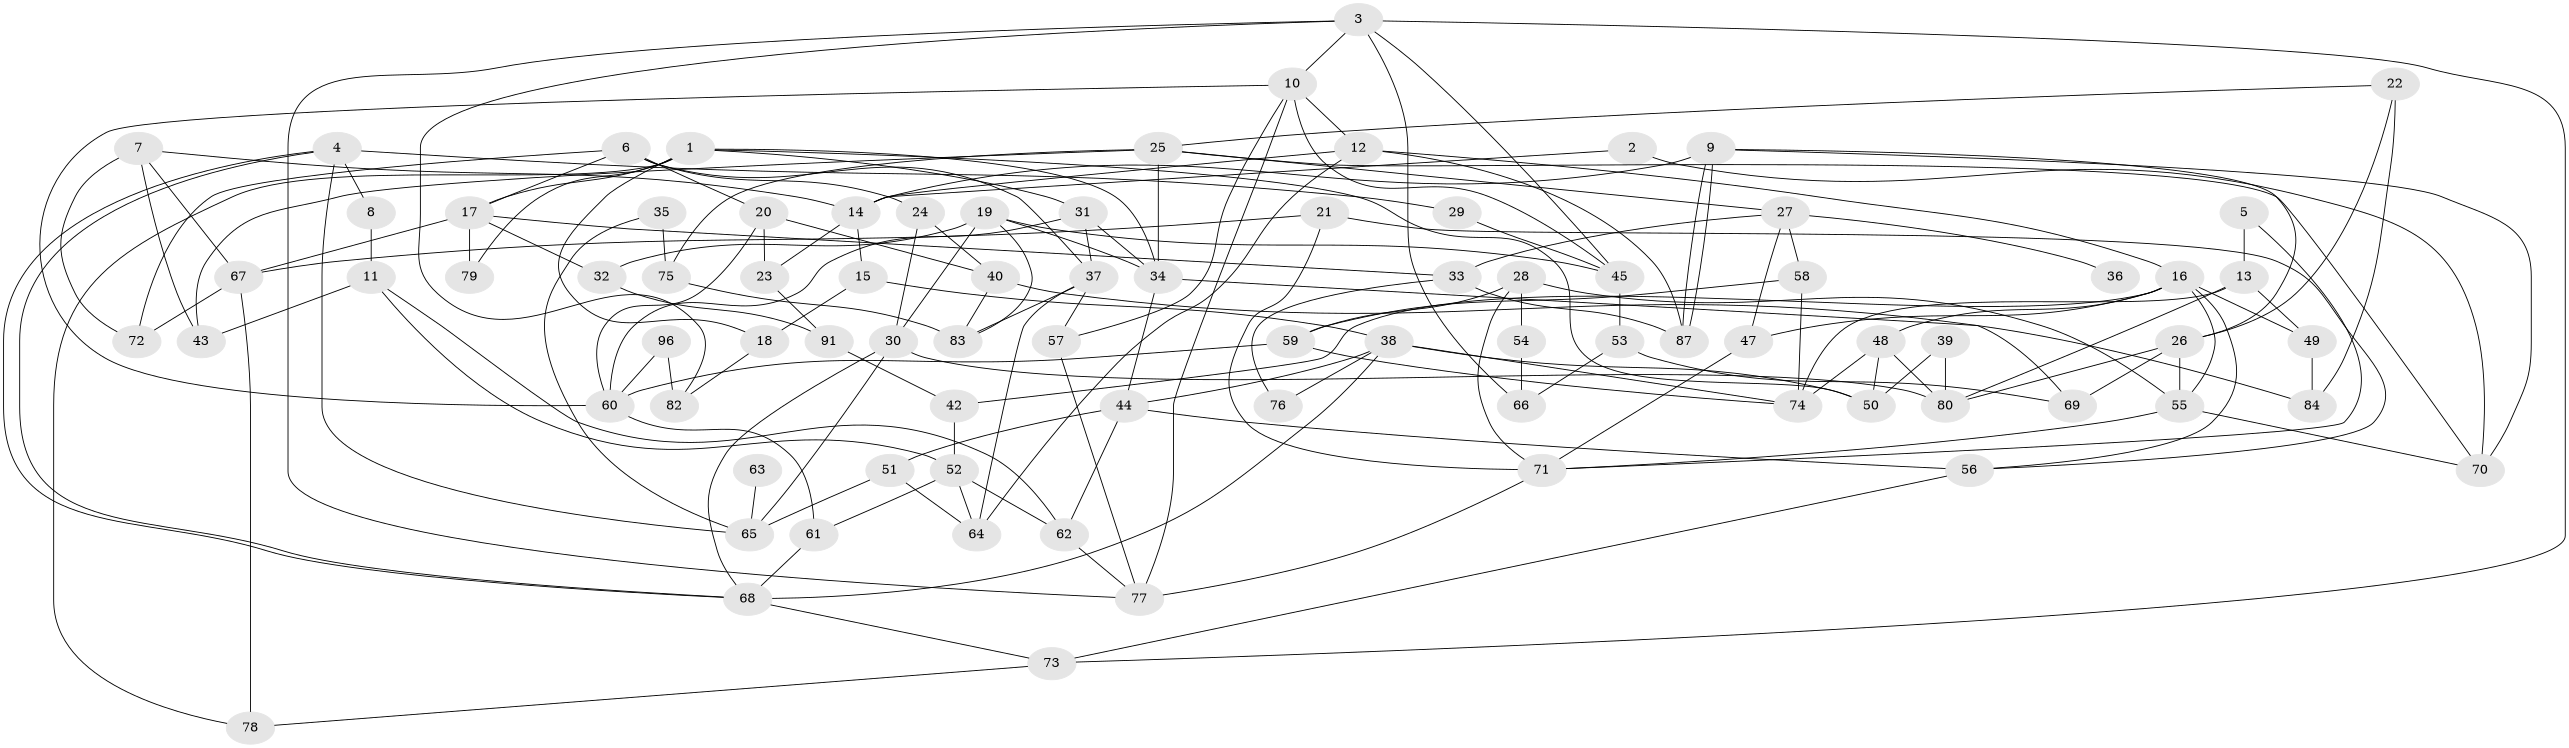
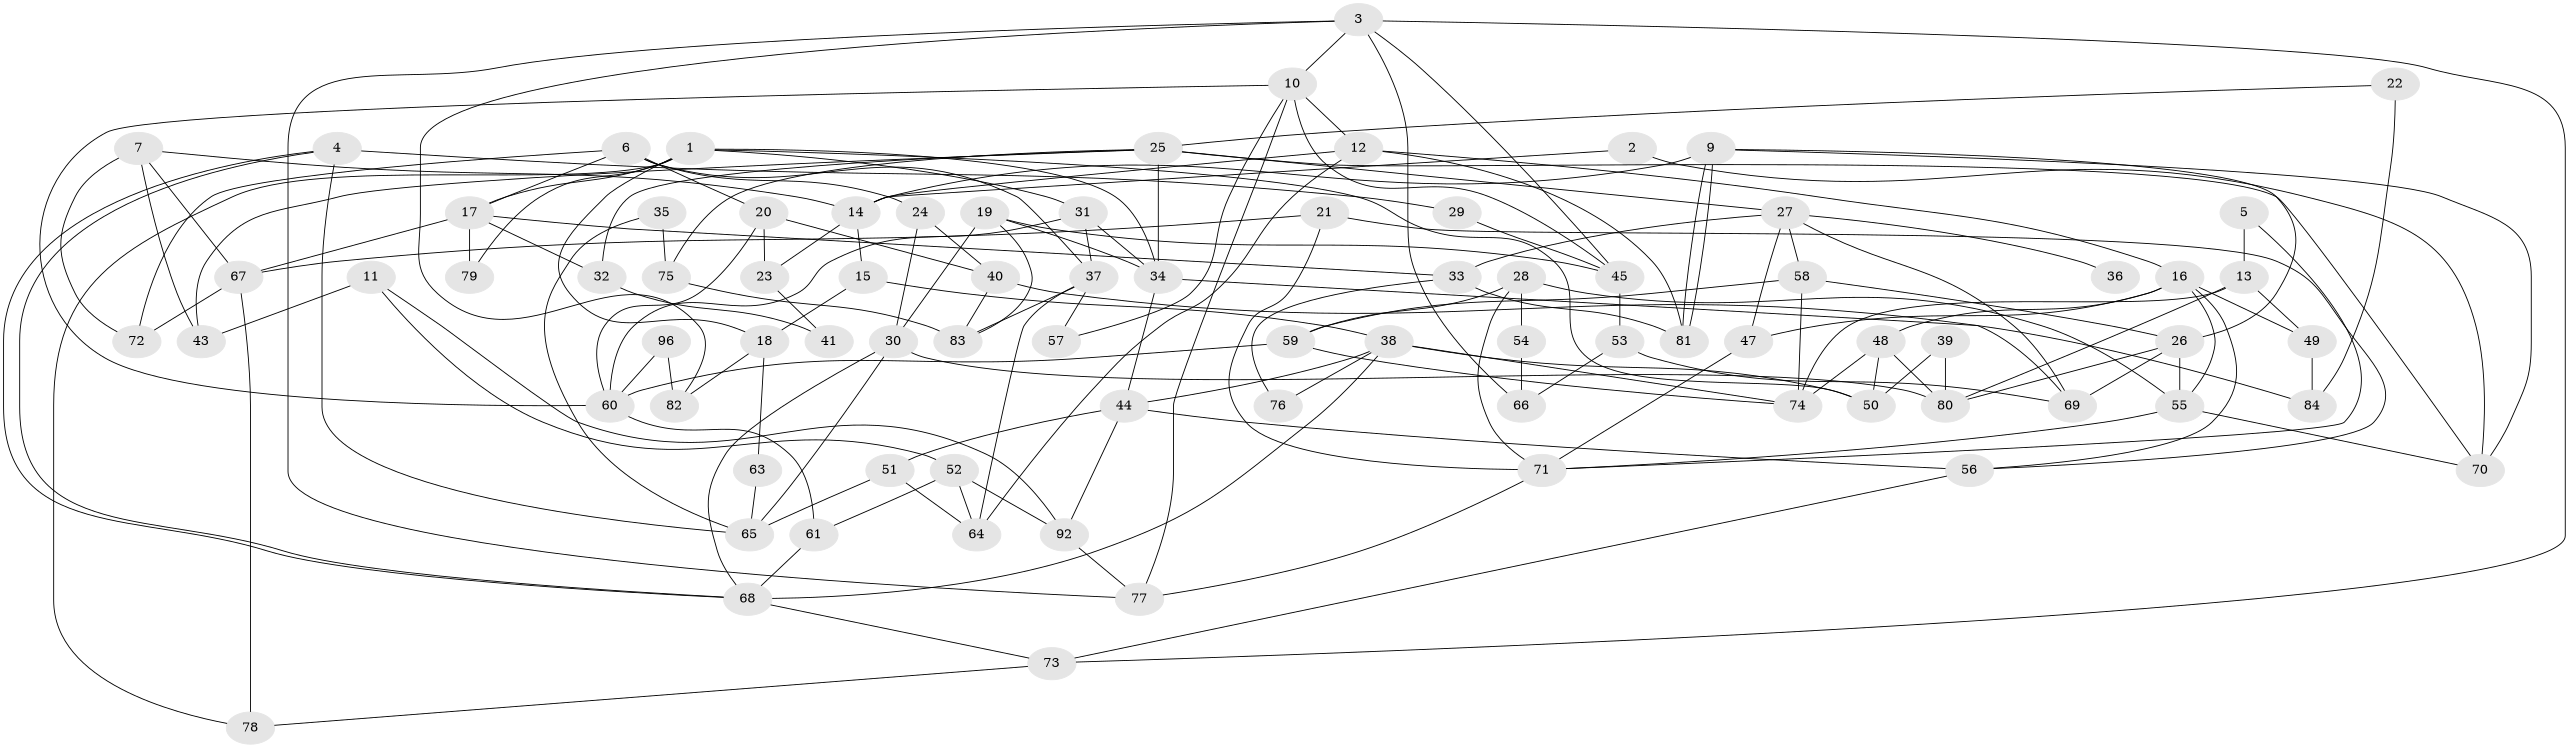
node "8": removed
edge "19" -- "32": now "25" -- "32"
edge "22" -- "26": now "58" -- "26"
edge "27" -- "69": added
node "91": label "91" -> "41"
node "87": label "87" -> "81"
edge "18" -- "63": added
node "42": removed
edge "57" -- "77": removed
node "62": label "62" -> "92"
